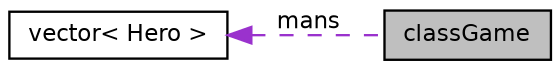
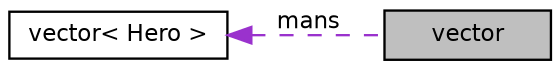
node "classGame": label "classGame" -> "vector"
